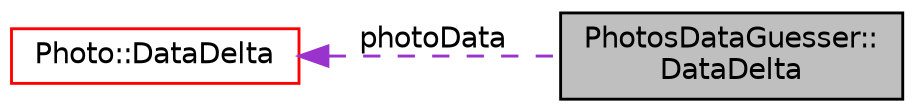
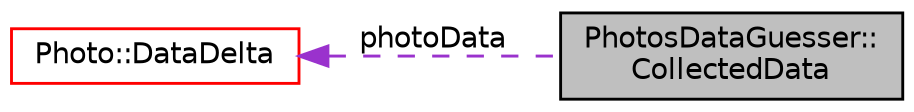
node "PhotosDataGuesser:: DataDelta": label "PhotosDataGuesser:: DataDelta" -> "PhotosDataGuesser:: CollectedData"
